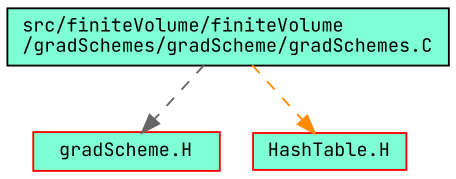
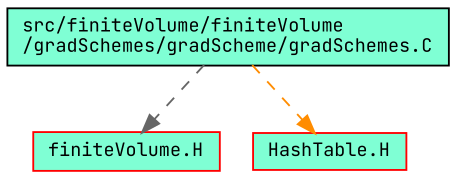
node "gradScheme.H": label "gradScheme.H" -> "finiteVolume.H"
